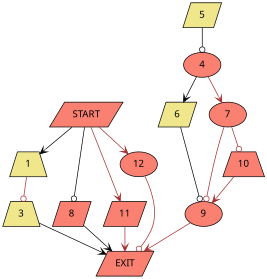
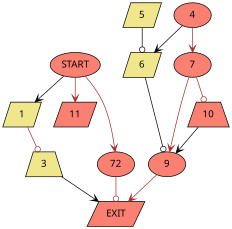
edge "5" -> "4": now "5" -> "6"
node "START": shape parallelogram -> ellipse
edge "7" -> "9": arrowhead odot -> vee
node "1": shape trapezium -> parallelogram
node "12": label "12" -> "72"
edge "10" -> "9": color brown -> black
node "8": removed
edge "11" -> "EXIT": removed
